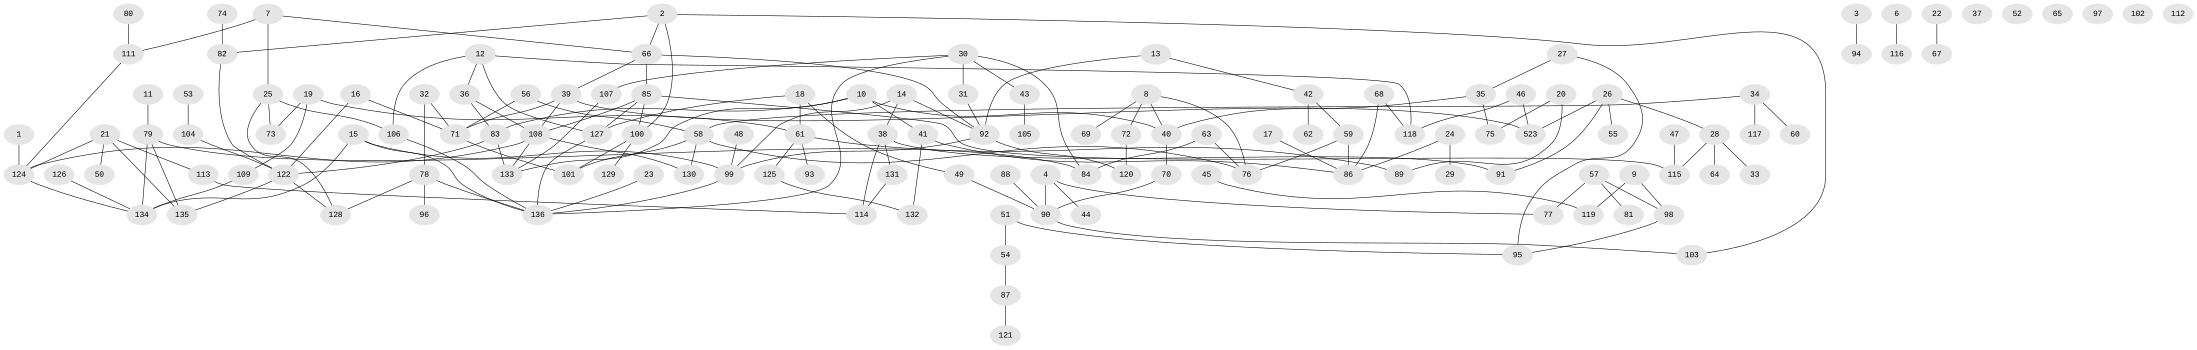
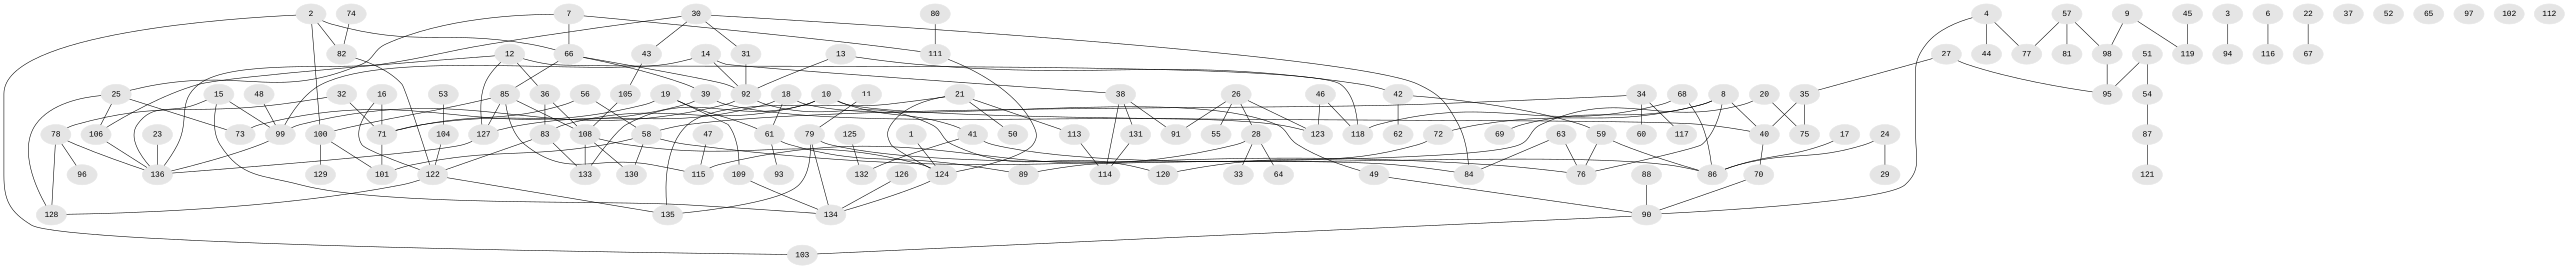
node "107": removed
edge "39" -- "108": now "105" -- "108"
node "523": label "523" -> "123"
edge "61" -- "125": removed
